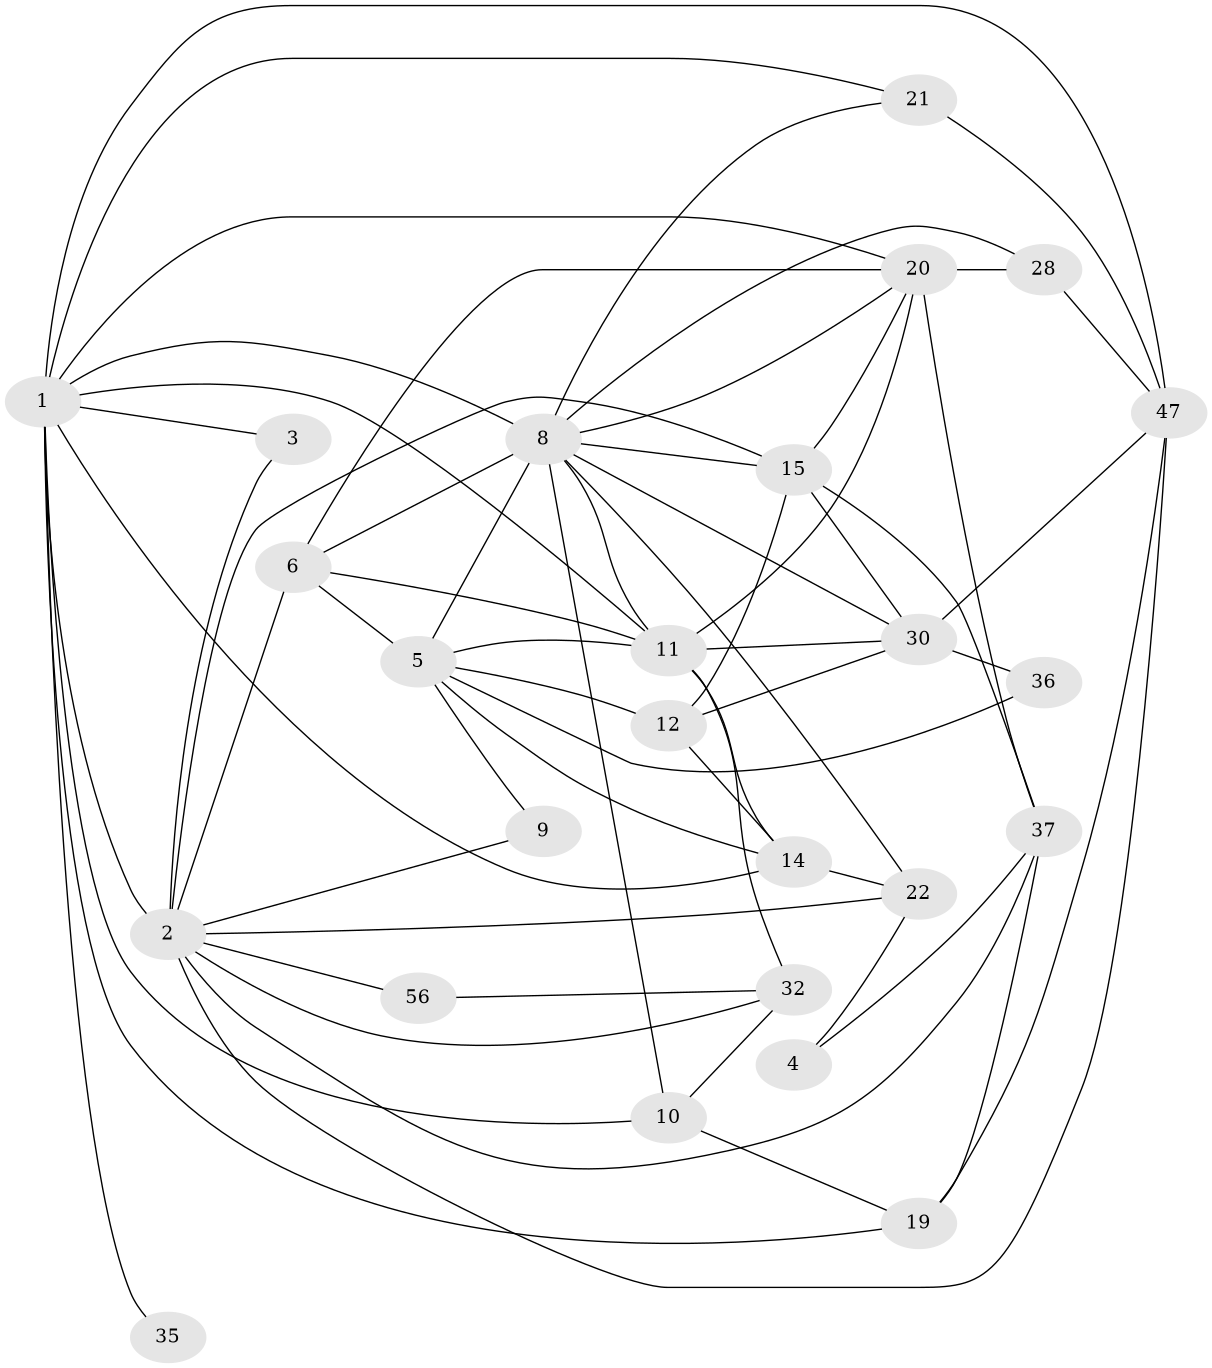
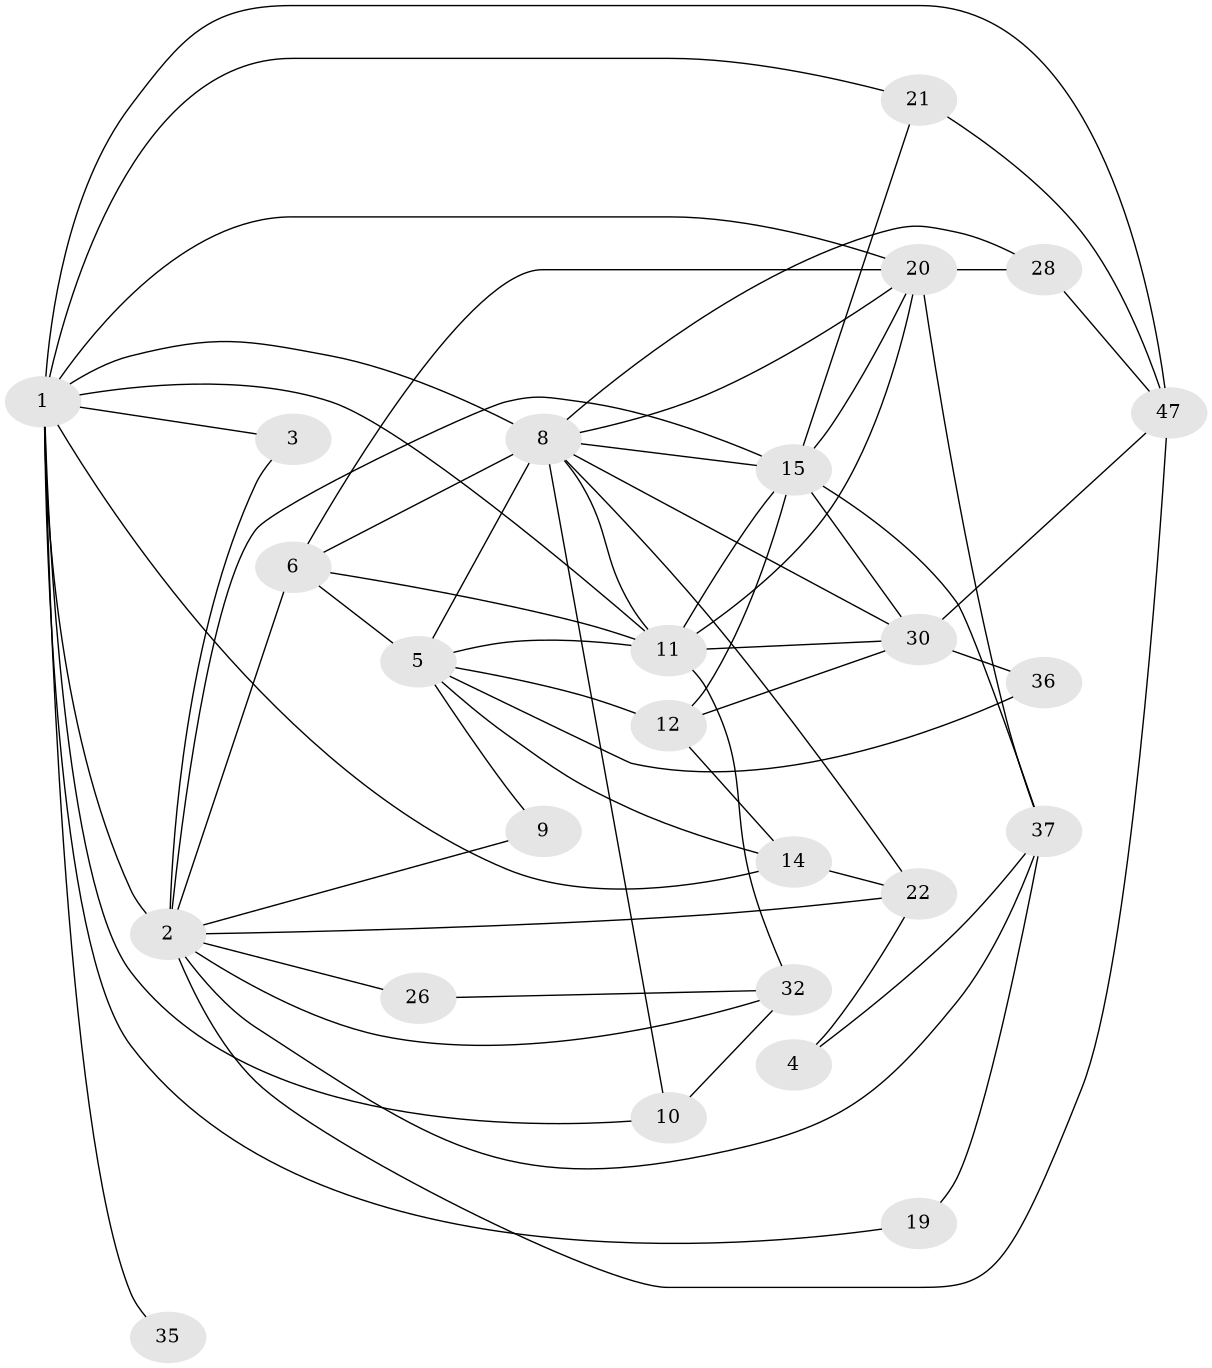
edge "21" -- "8": now "21" -- "15"
edge "11" -- "14": now "11" -- "15"
edge "47" -- "19": removed
node "56": label "56" -> "26"
edge "10" -- "19": removed
